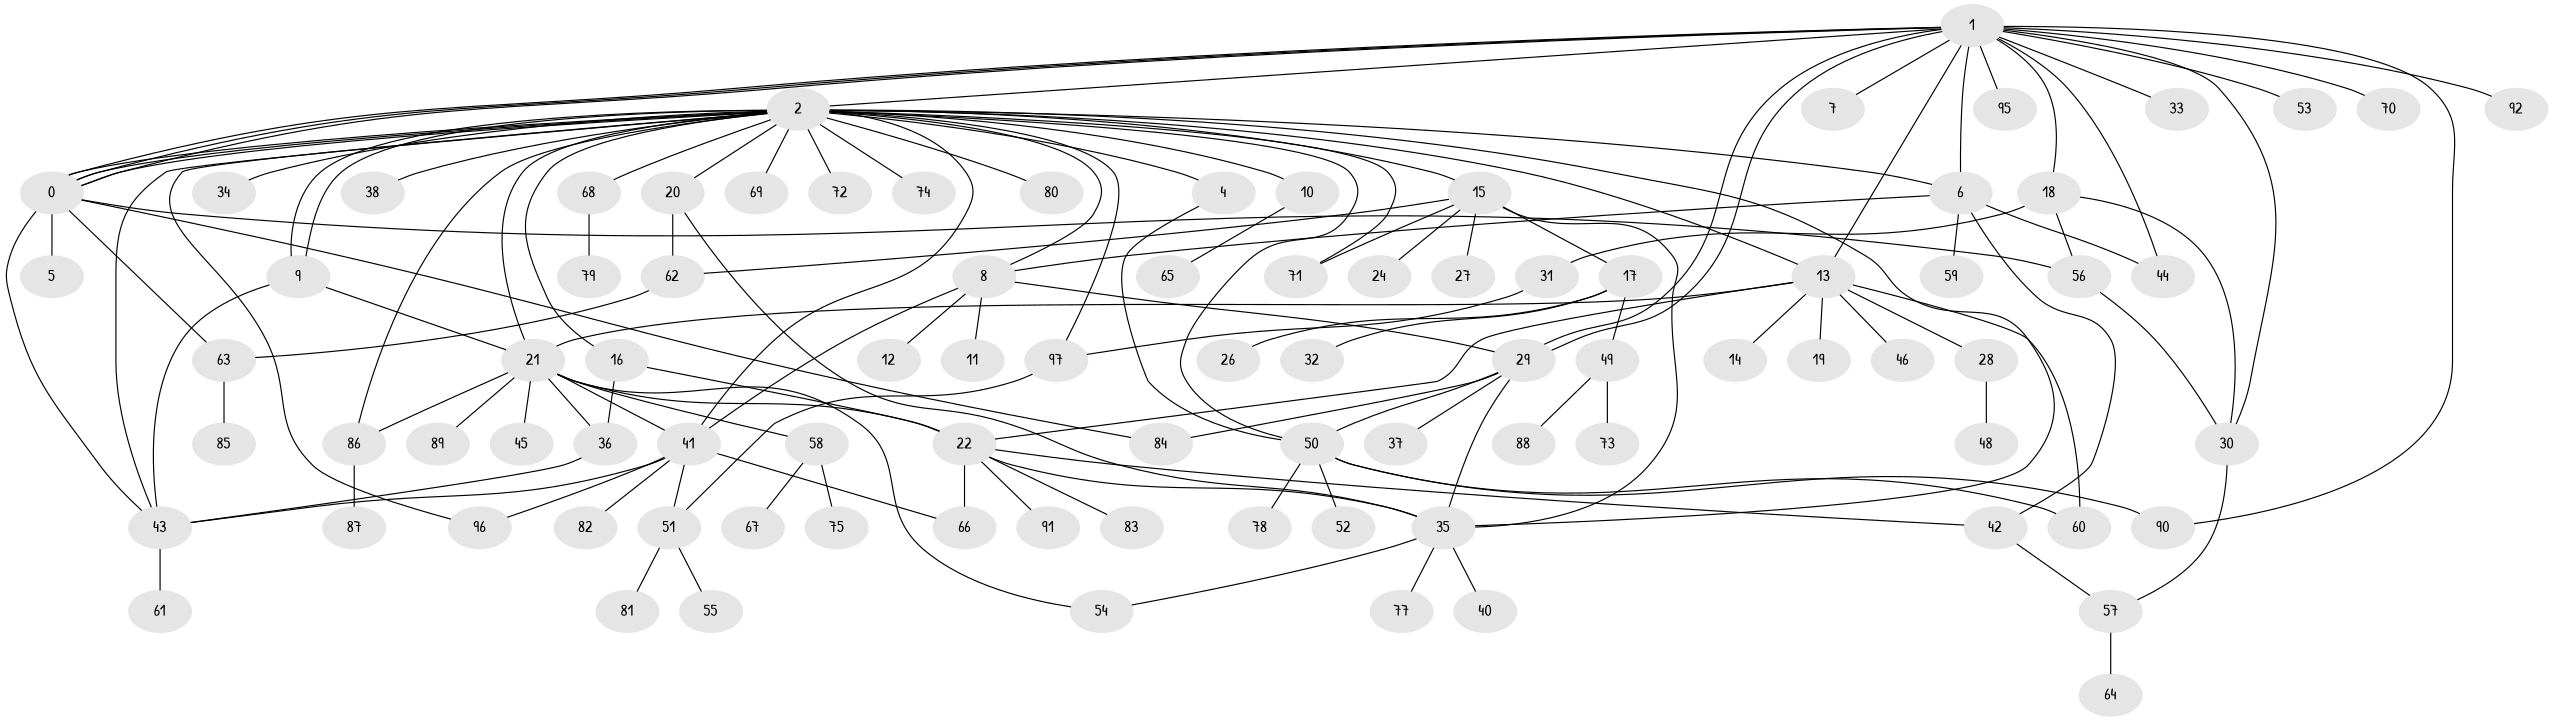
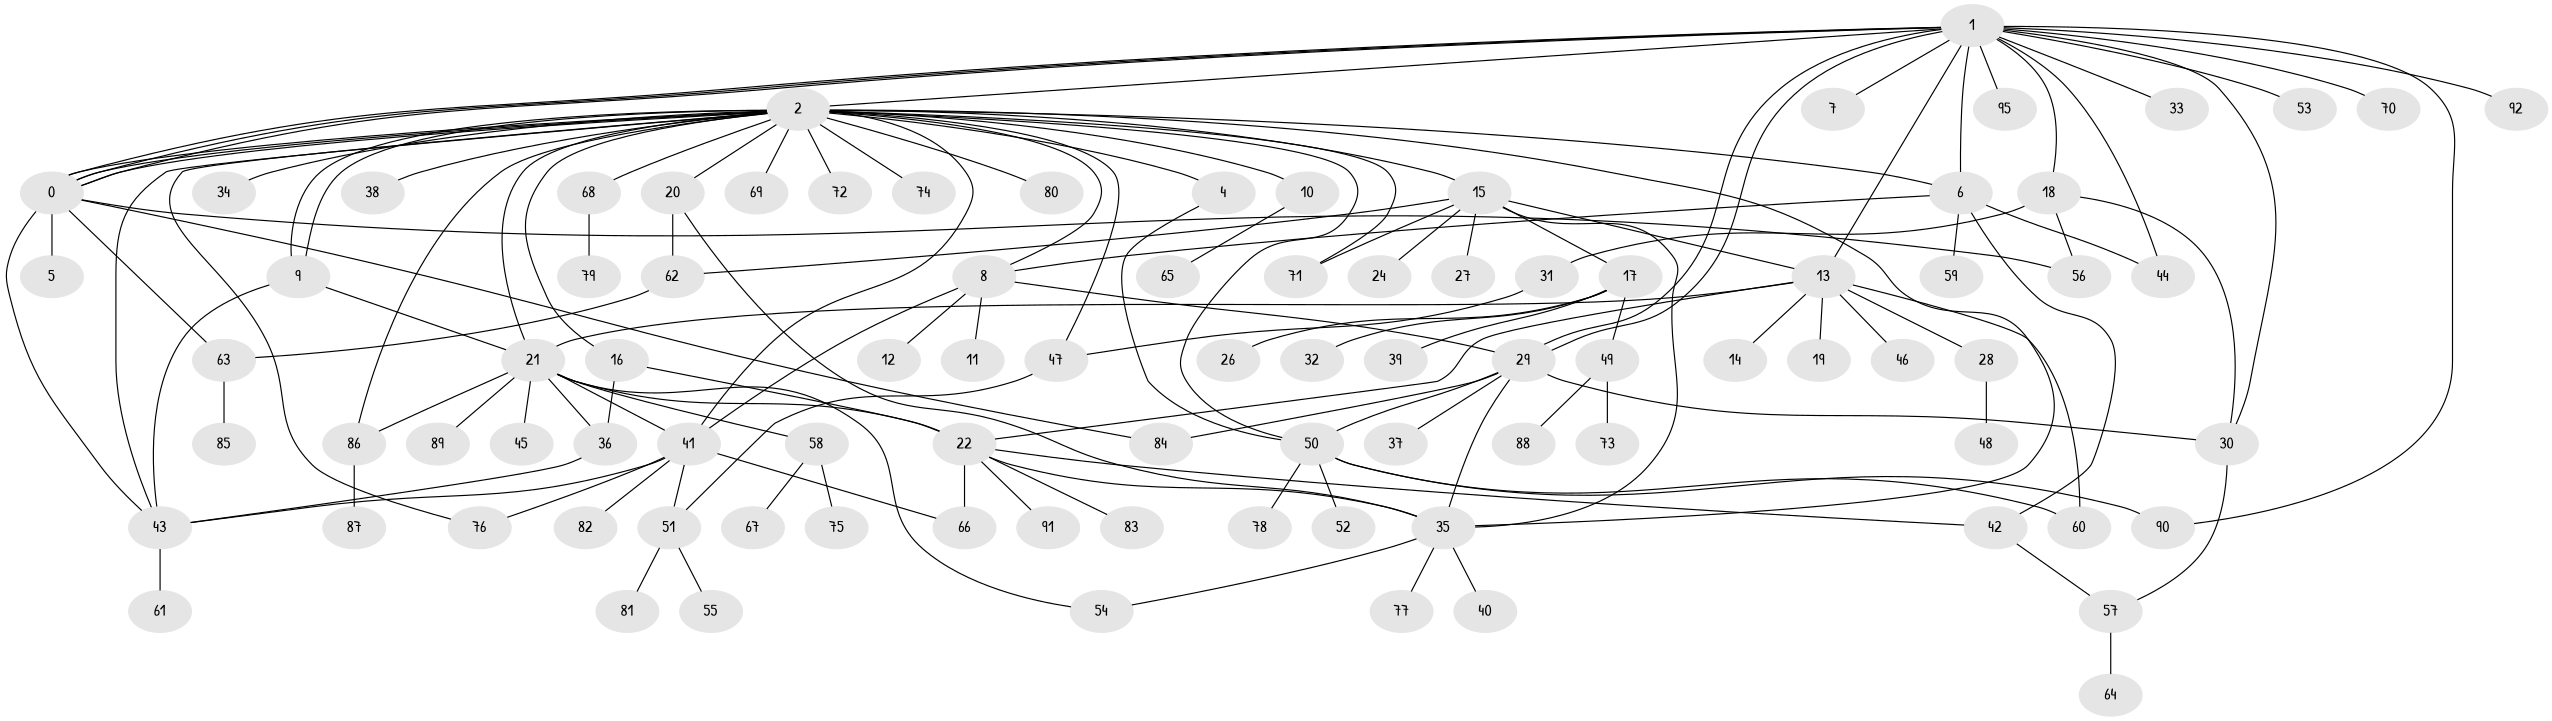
edge "2" -- "13": now "15" -- "13"
edge "56" -- "30": now "29" -- "30"
node "97": label "97" -> "47"
node "39": added
node "96": label "96" -> "76"
